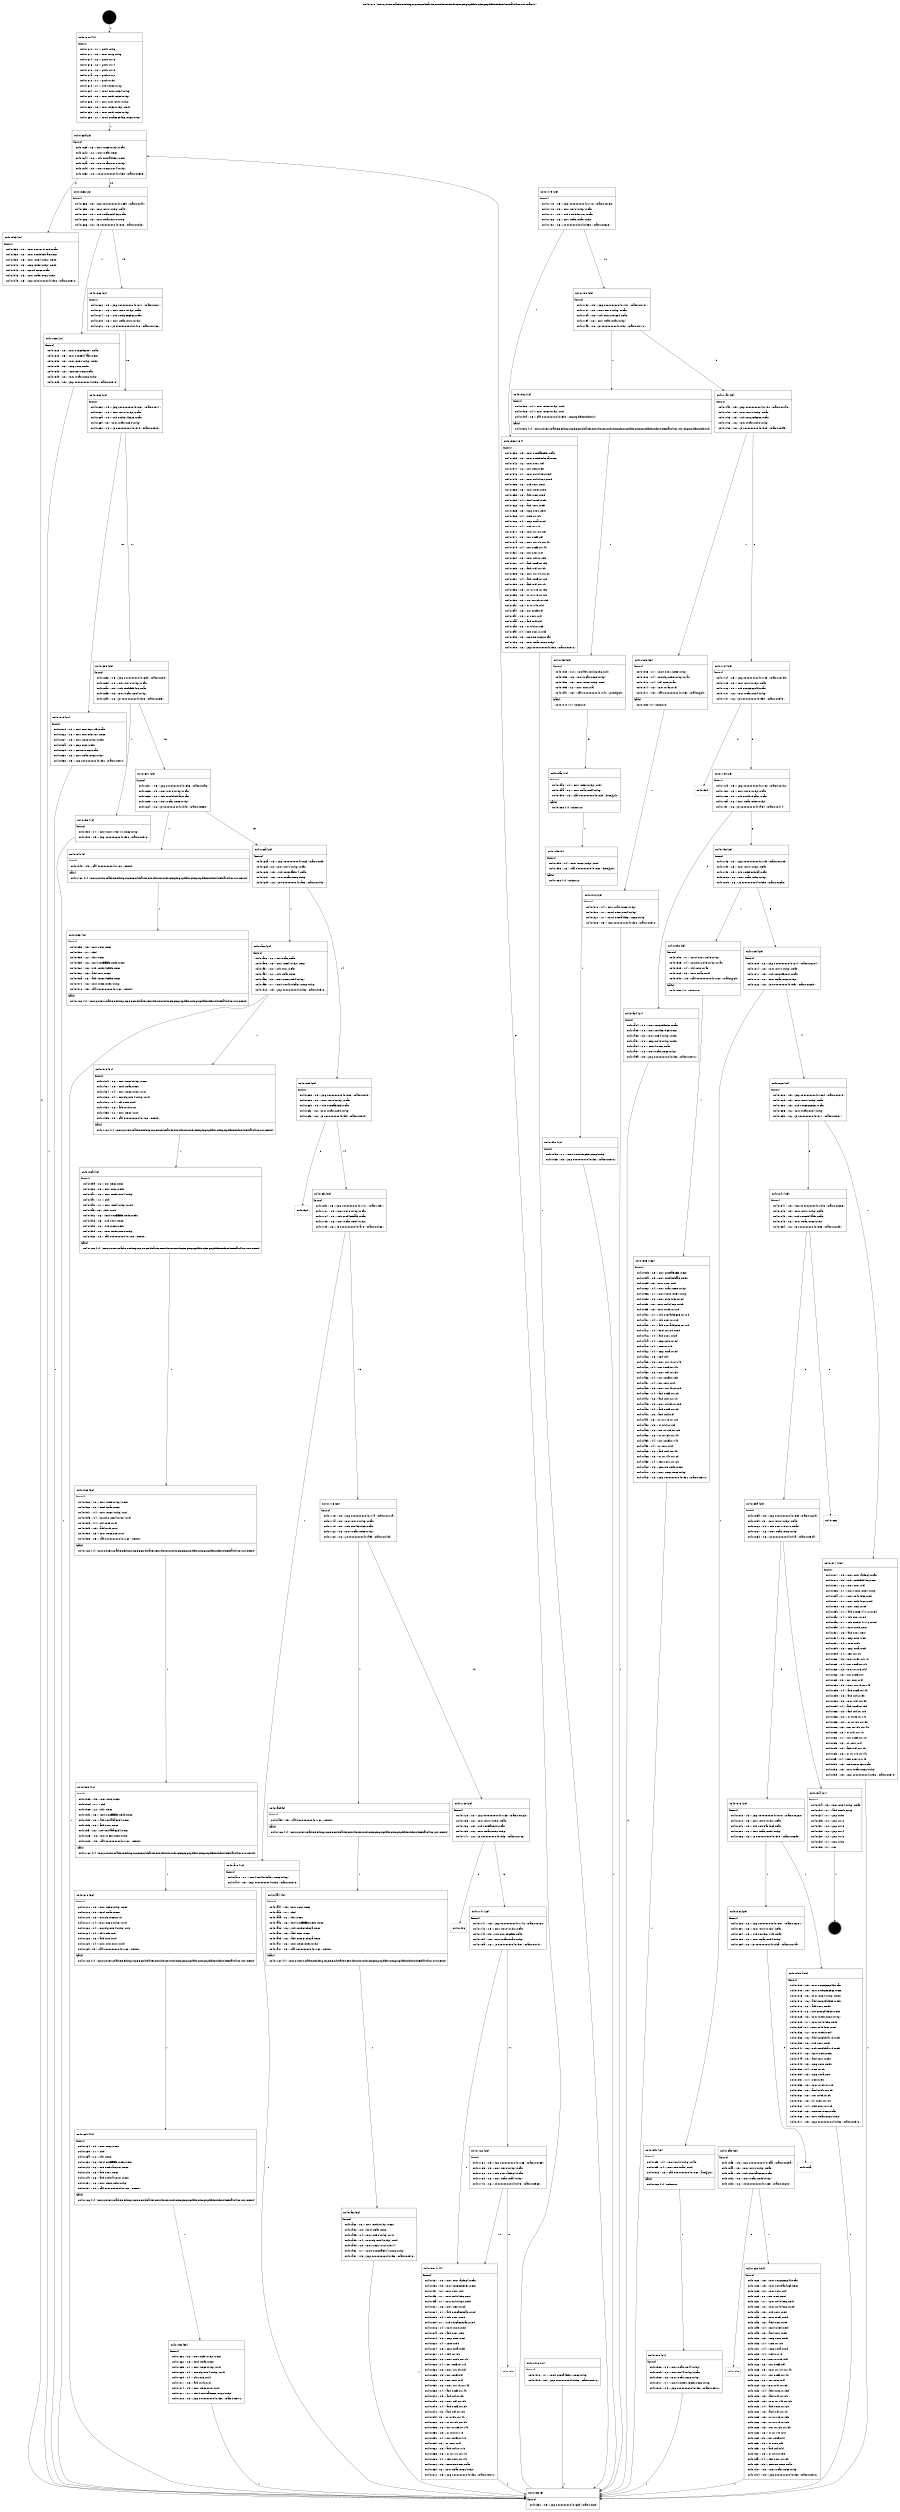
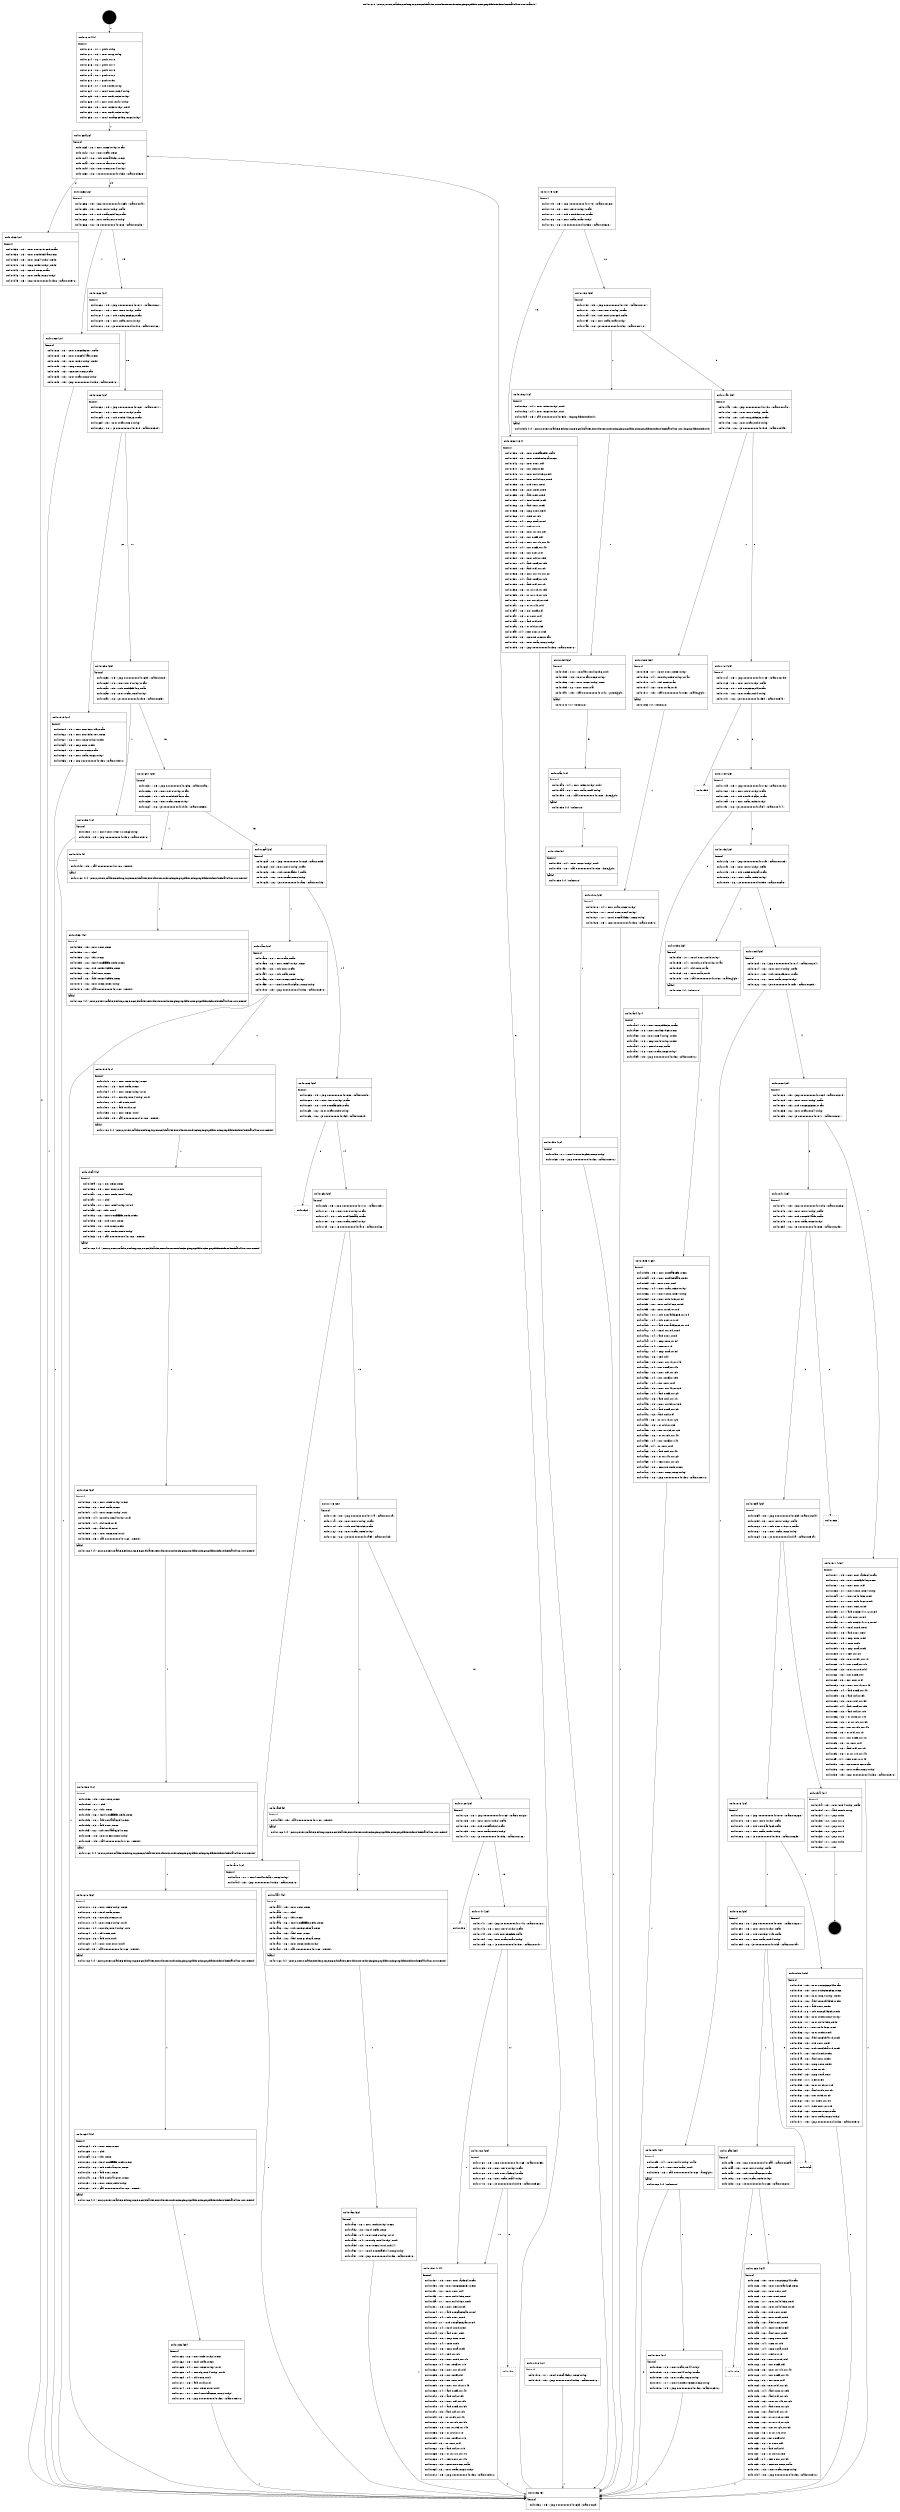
edge "0x401779 [25]" -> "0x401938 [134]": label " 1" -> " 16"
edge "0x401a84 [27]" -> "0x401f8c [5]": now "0x4018fb [13]" -> "0x401f8c [5]"
edge "0x40188c [25]" -> "0x4018a5 [25]": added, label "1"
